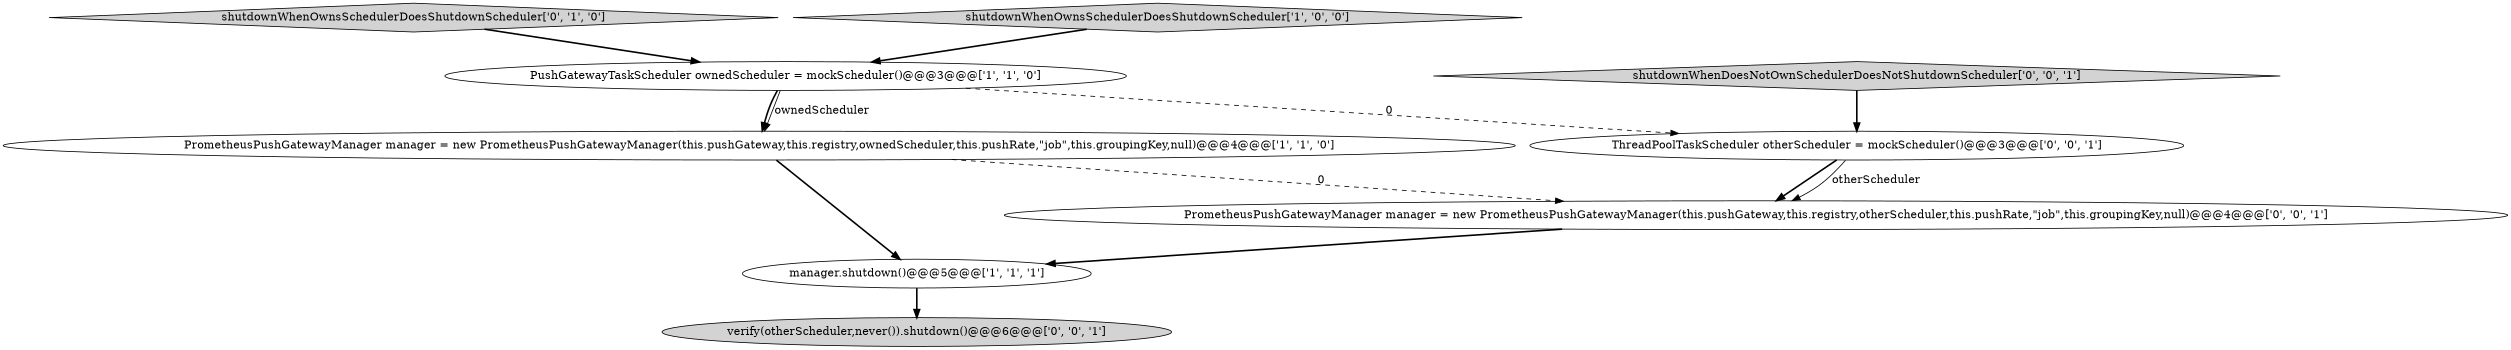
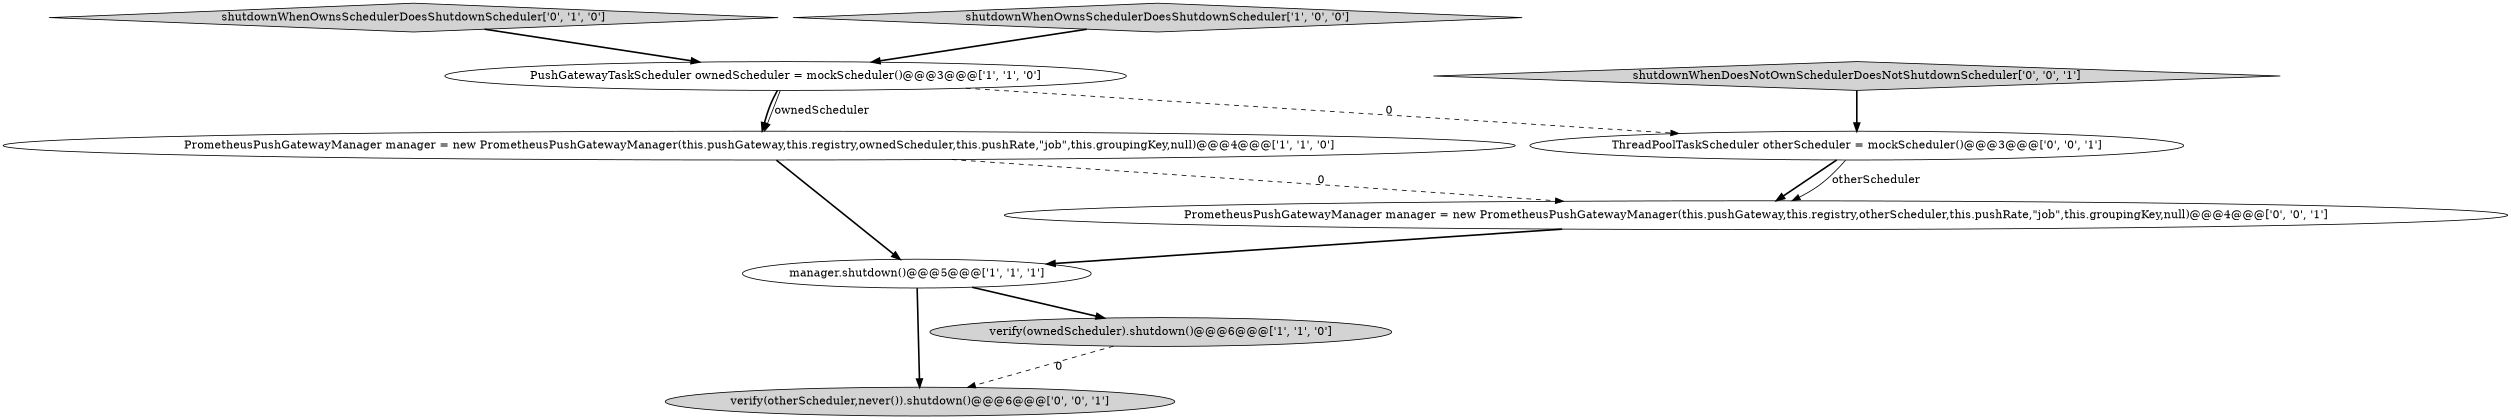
node "verify(ownedScheduler).shutdown()@@@6@@@['1', '1', '0']": added
